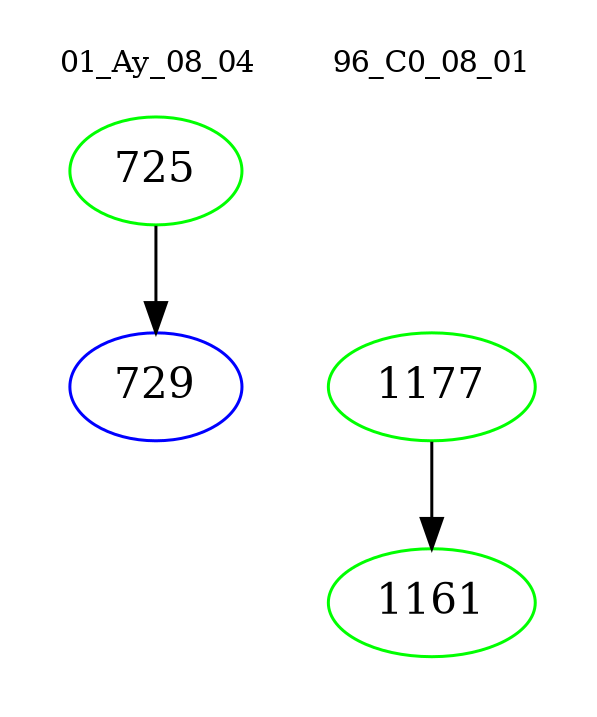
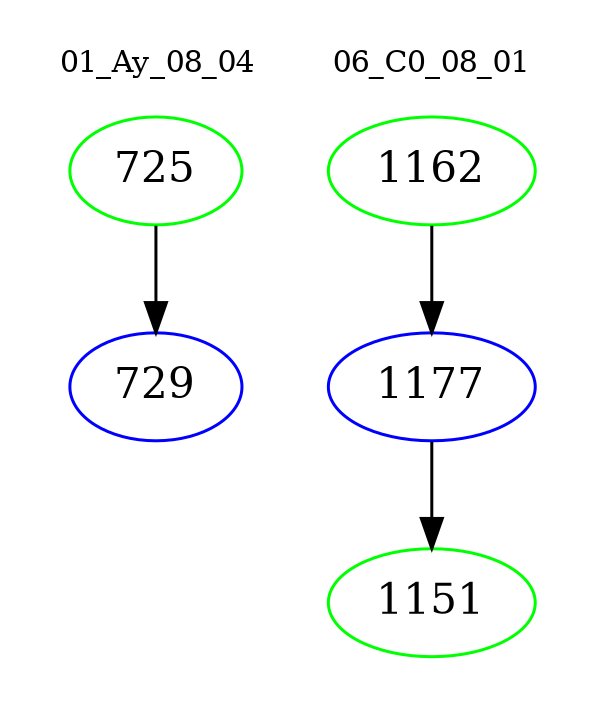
cluster "96_C0_08_01": label "96_C0_08_01" -> "06_C0_08_01"
node "1162": added
node "1177": color green -> blue
node "1161": label "1161" -> "1151"
